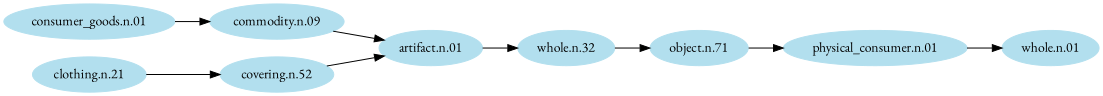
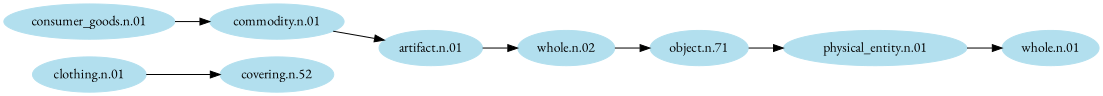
node "commodity.n.09": label "commodity.n.09" -> "commodity.n.01"
node "whole.n.32": label "whole.n.32" -> "whole.n.02"
node "physical_consumer.n.01": label "physical_consumer.n.01" -> "physical_entity.n.01"
edge "covering.n.52" -> "artifact.n.01": removed
node "clothing.n.21": label "clothing.n.21" -> "clothing.n.01"
